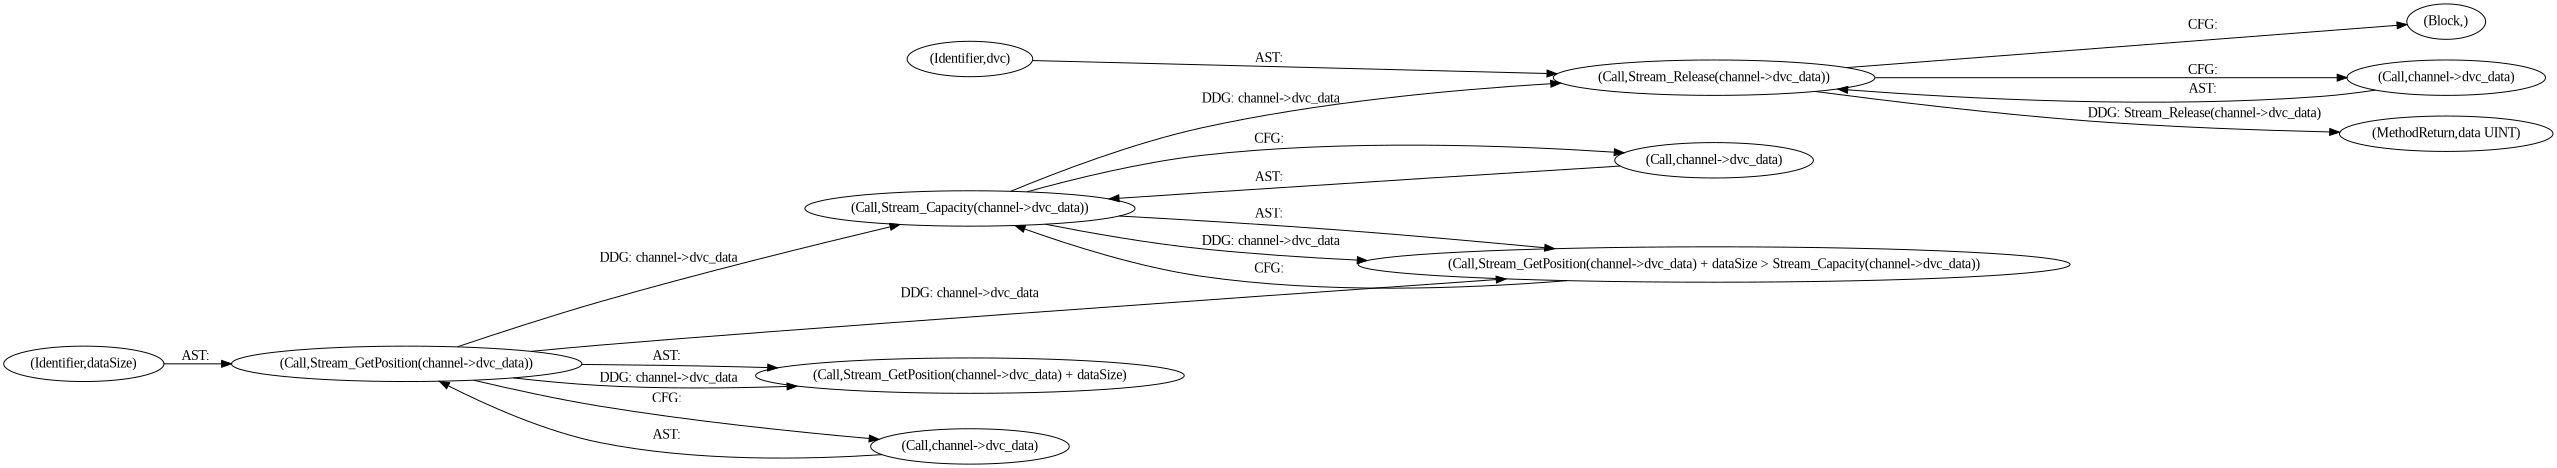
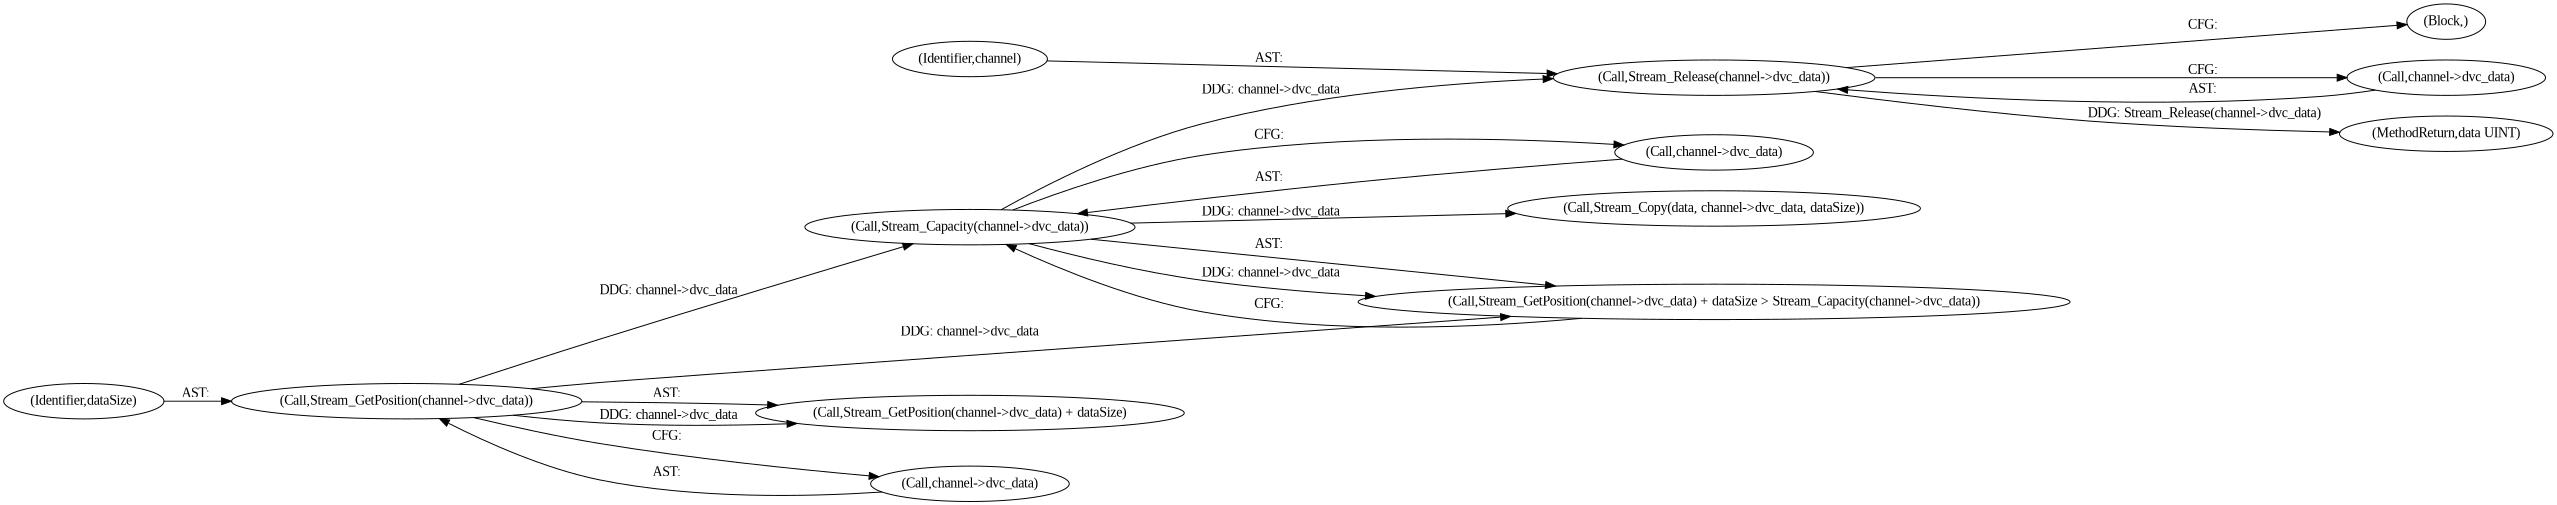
node "(Identifier,dvc)": label "(Identifier,dvc)" -> "(Identifier,channel)"
node "(Call,Stream_Copy(data, channel->dvc_data, dataSize))": added
